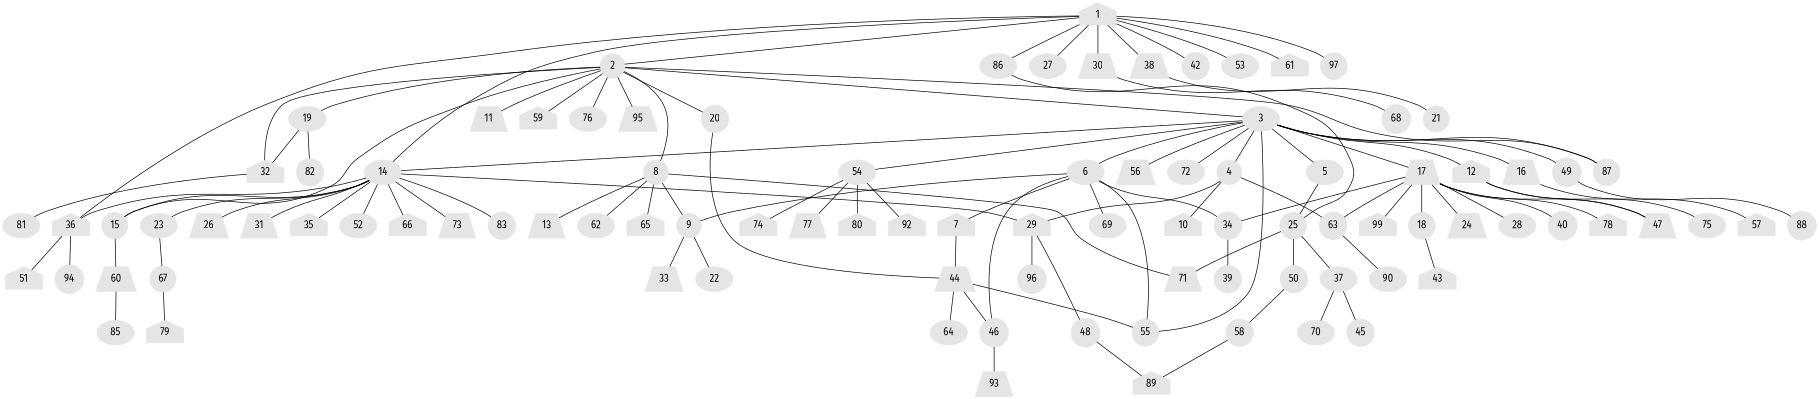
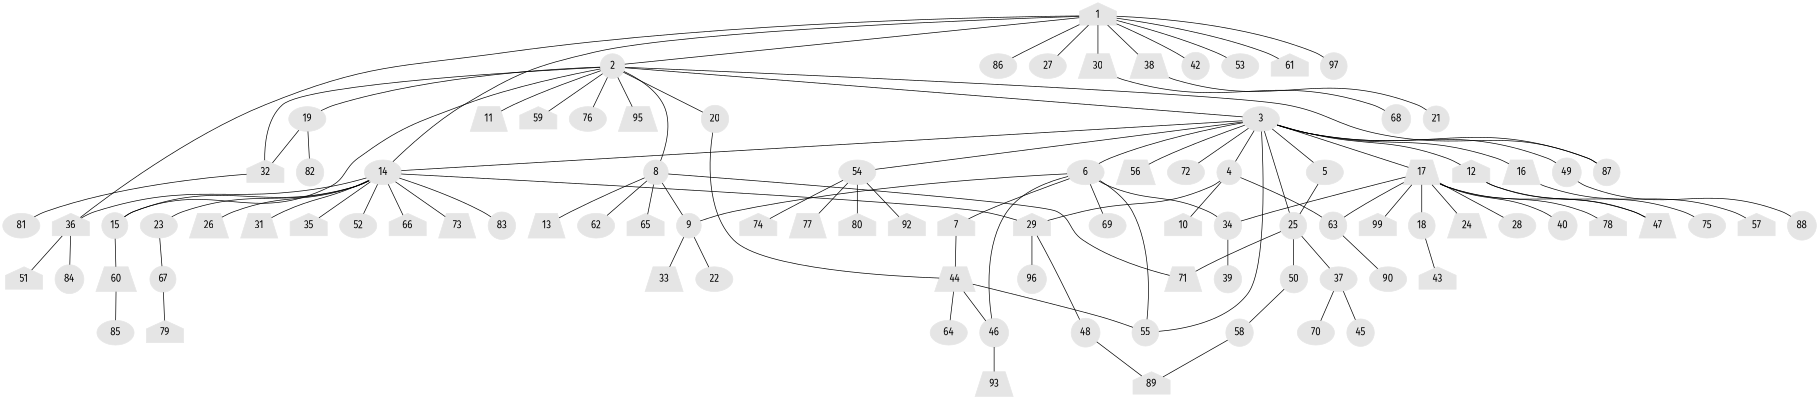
edge "86" -- "25": now "3" -- "25"
node "94": label "94" -> "84"
